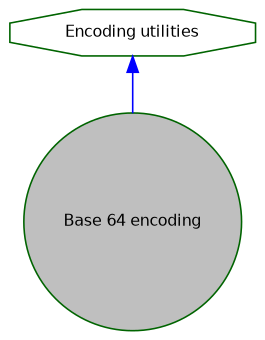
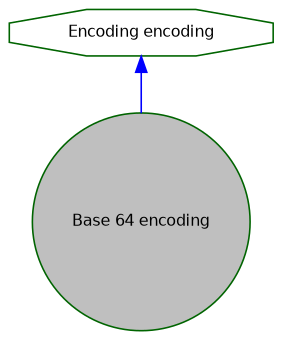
node "Encoding utilities": label "Encoding utilities" -> "Encoding encoding"
